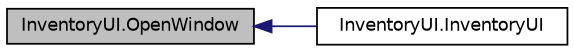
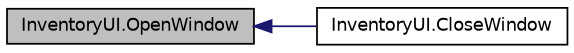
node "InventoryUI.InventoryUI": label "InventoryUI.InventoryUI" -> "InventoryUI.CloseWindow"
